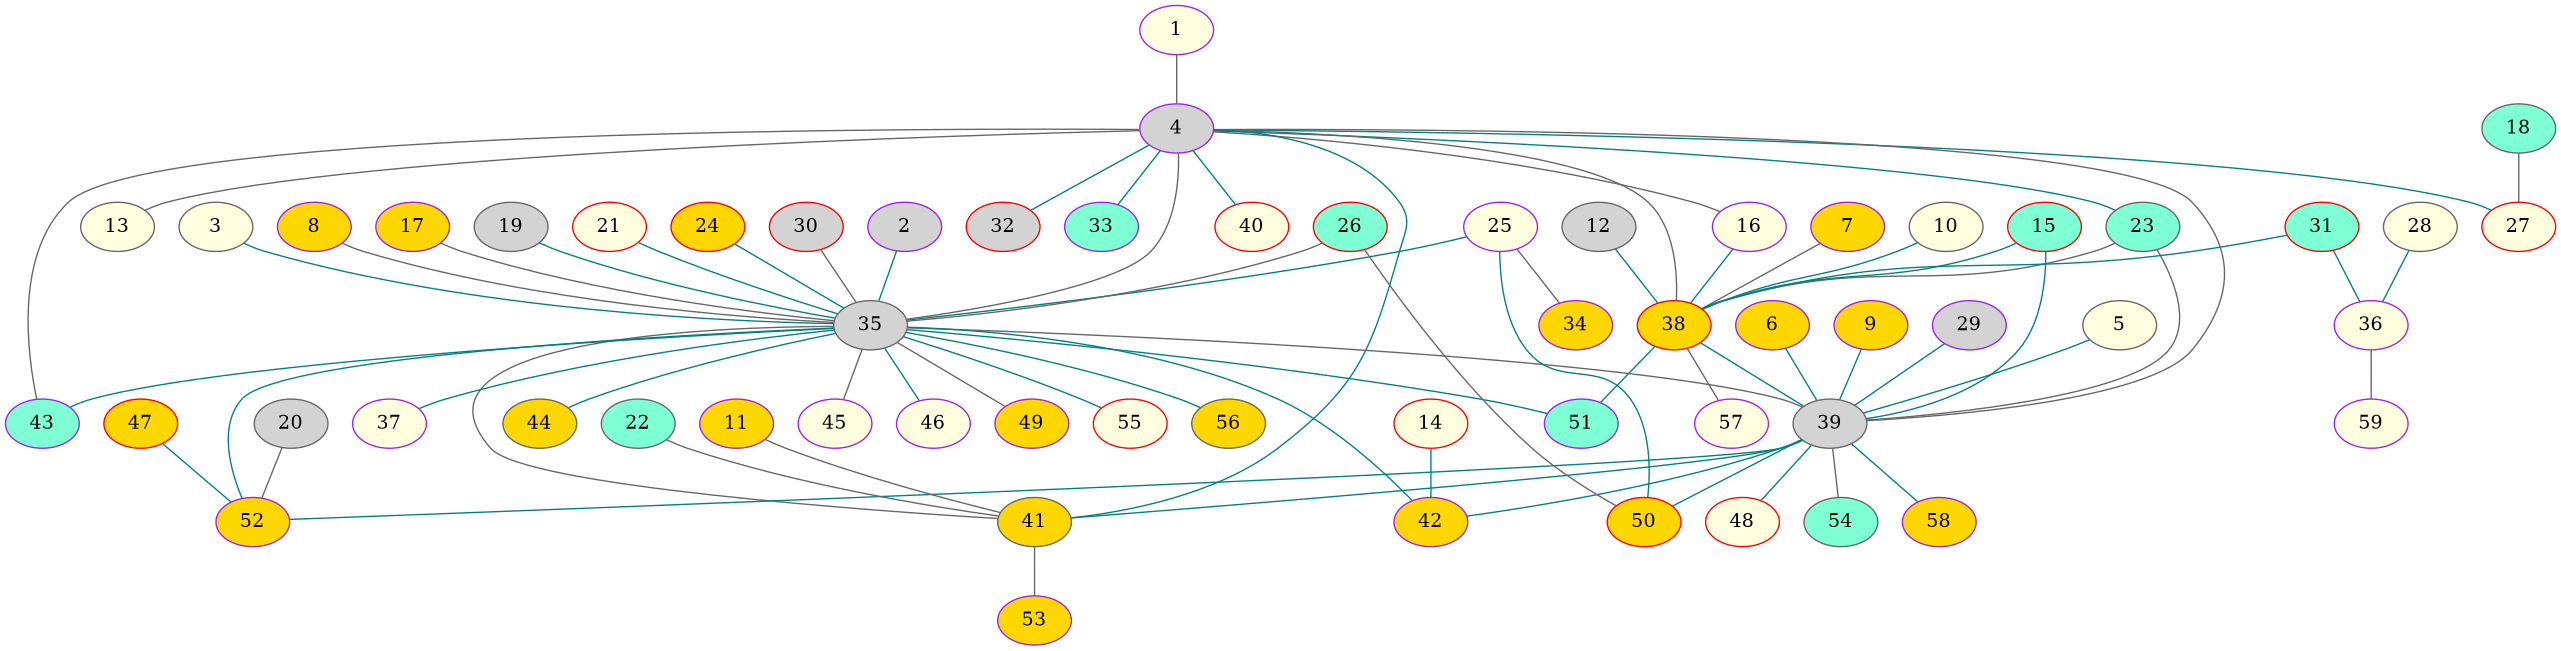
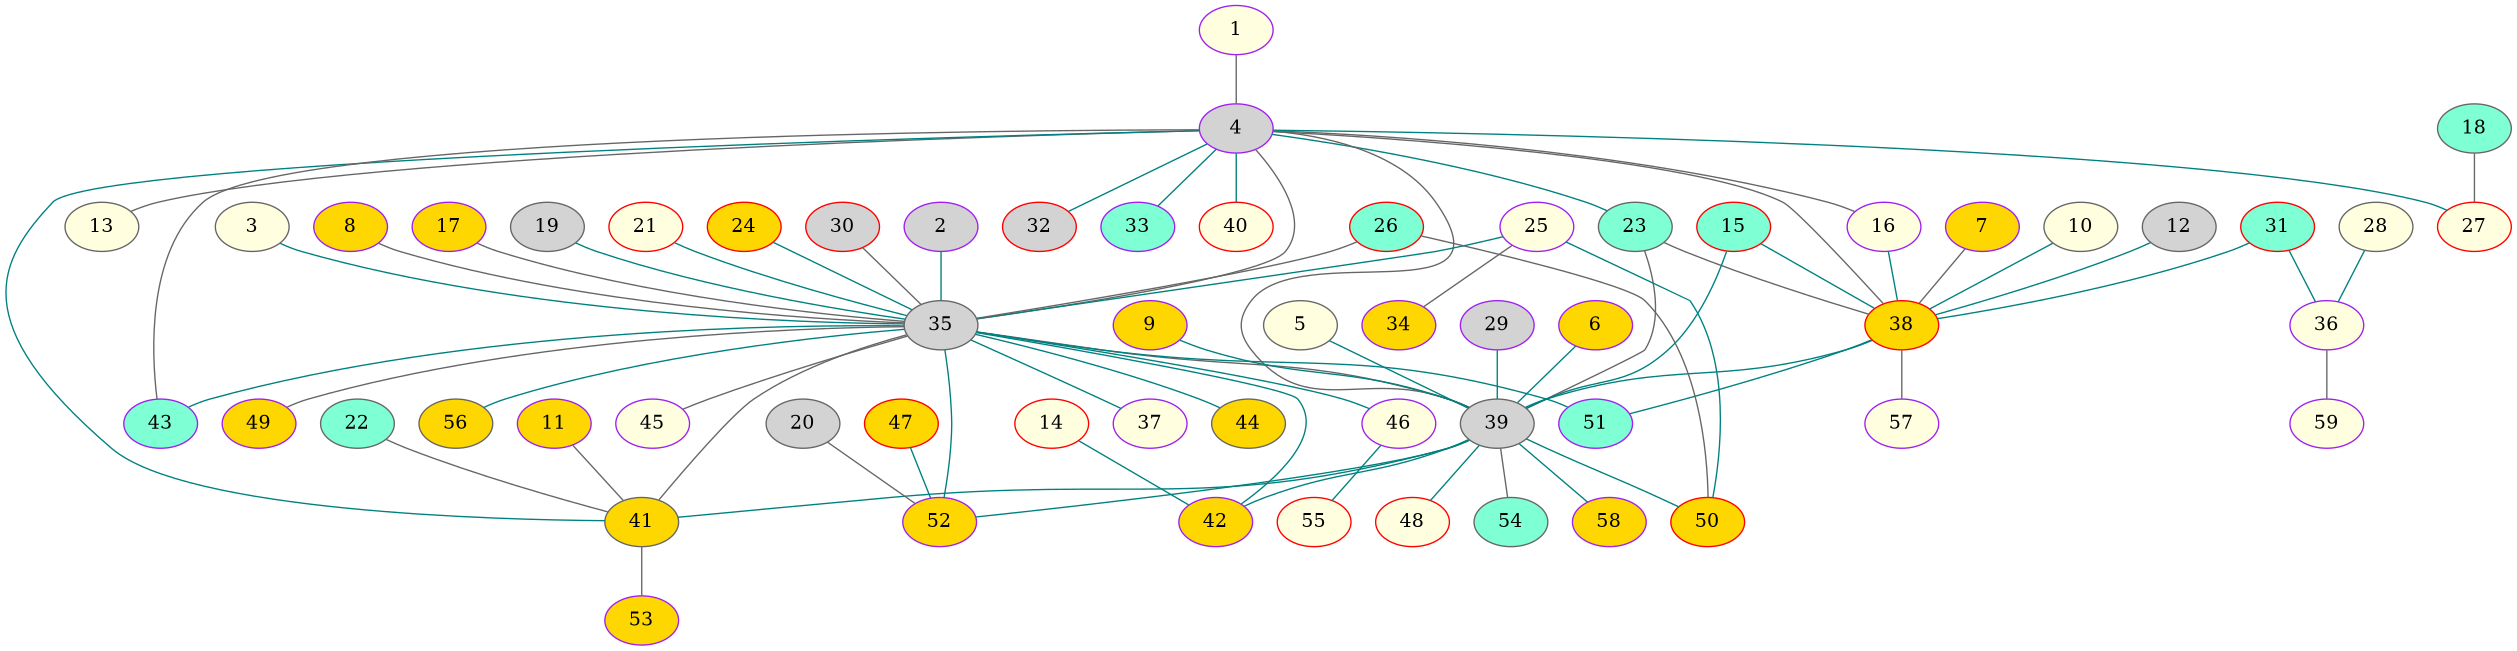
edge "35" -- "55": now "46" -- "55"
